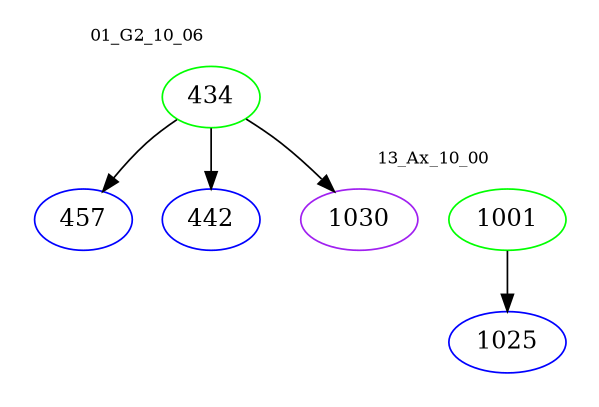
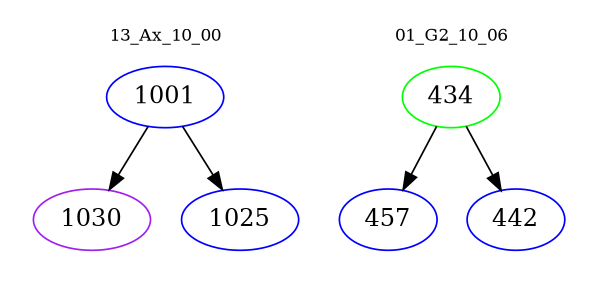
edge "434" -> "1030": now "1001" -> "1030"
node "1001": color green -> blue
